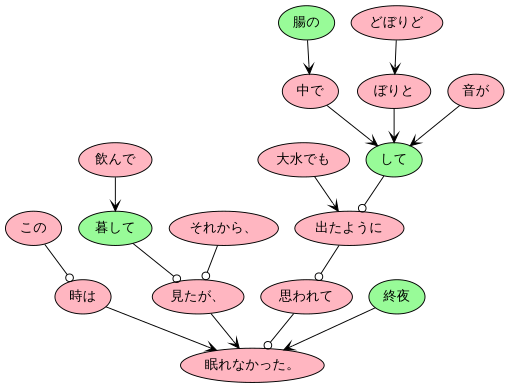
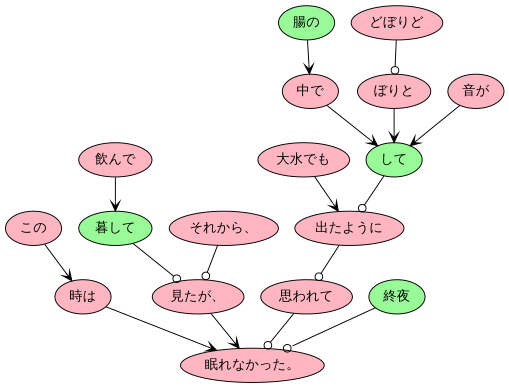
edge "どぼりど" -> "ぼりと": arrowhead vee -> odot
edge "この" -> "時は": arrowhead odot -> vee
edge "終夜" -> "眠れなかった。": arrowhead vee -> odot
